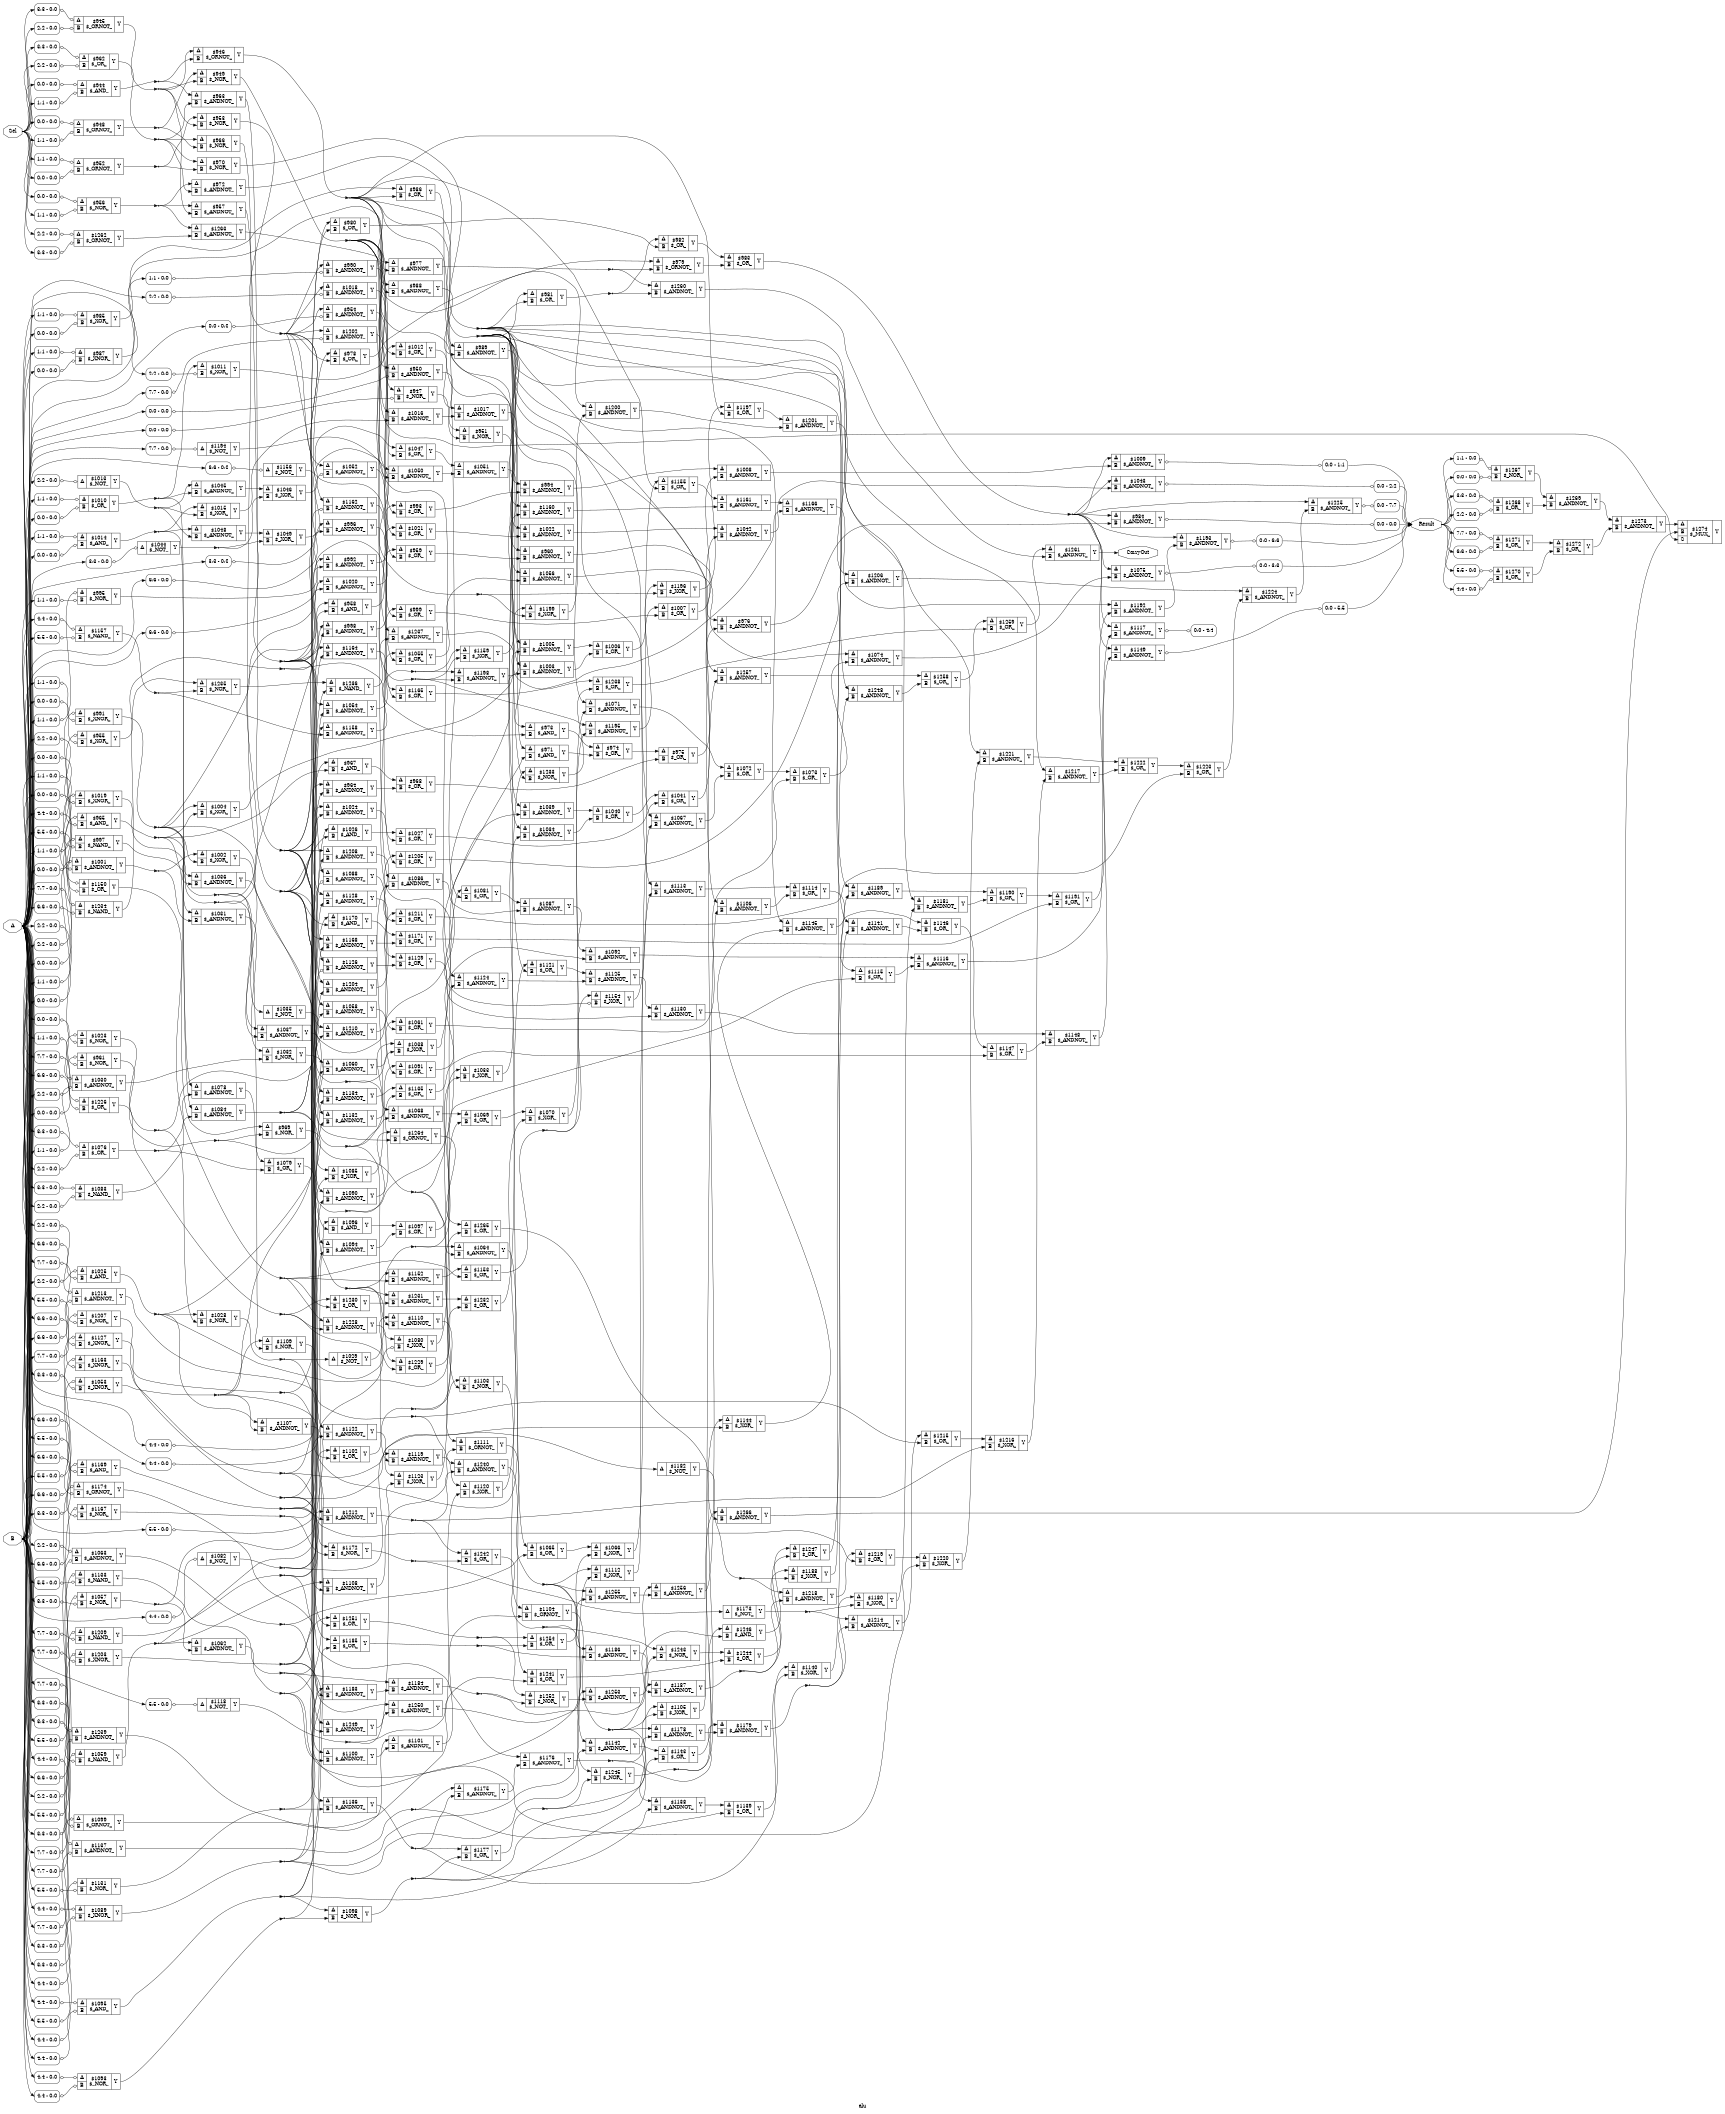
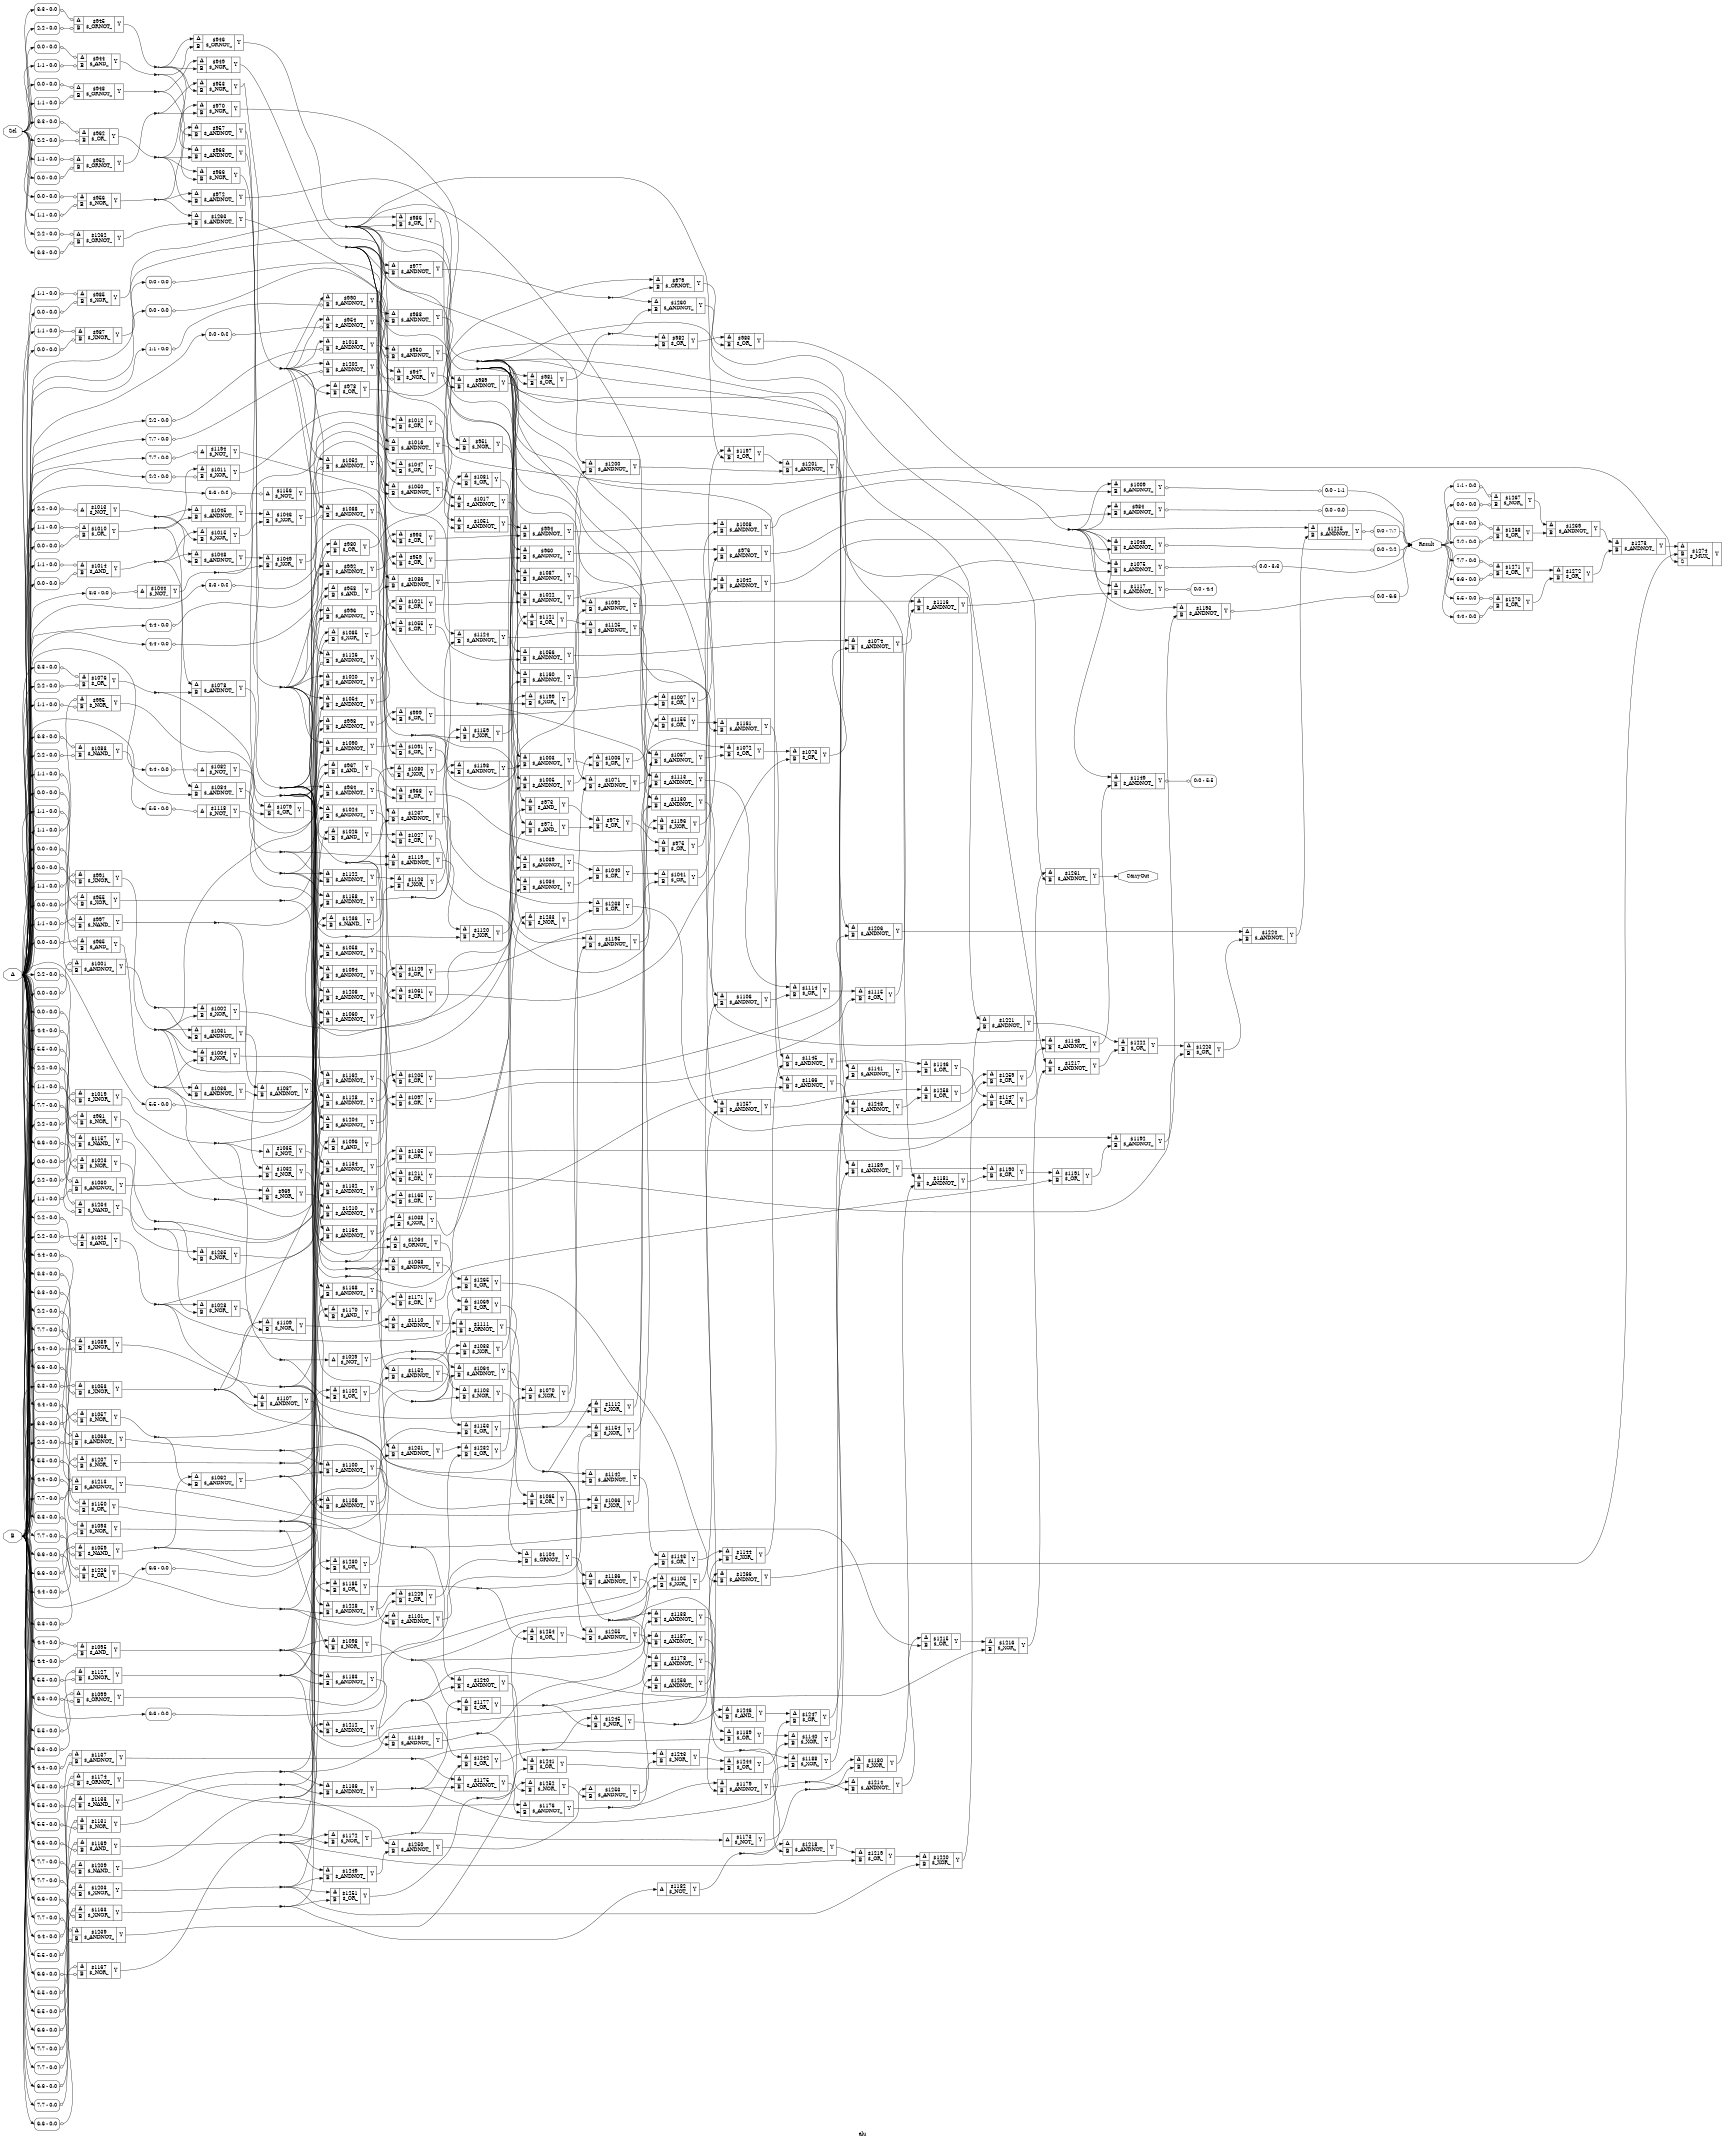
edge "0:0 - 5:5" -> "Result": removed
